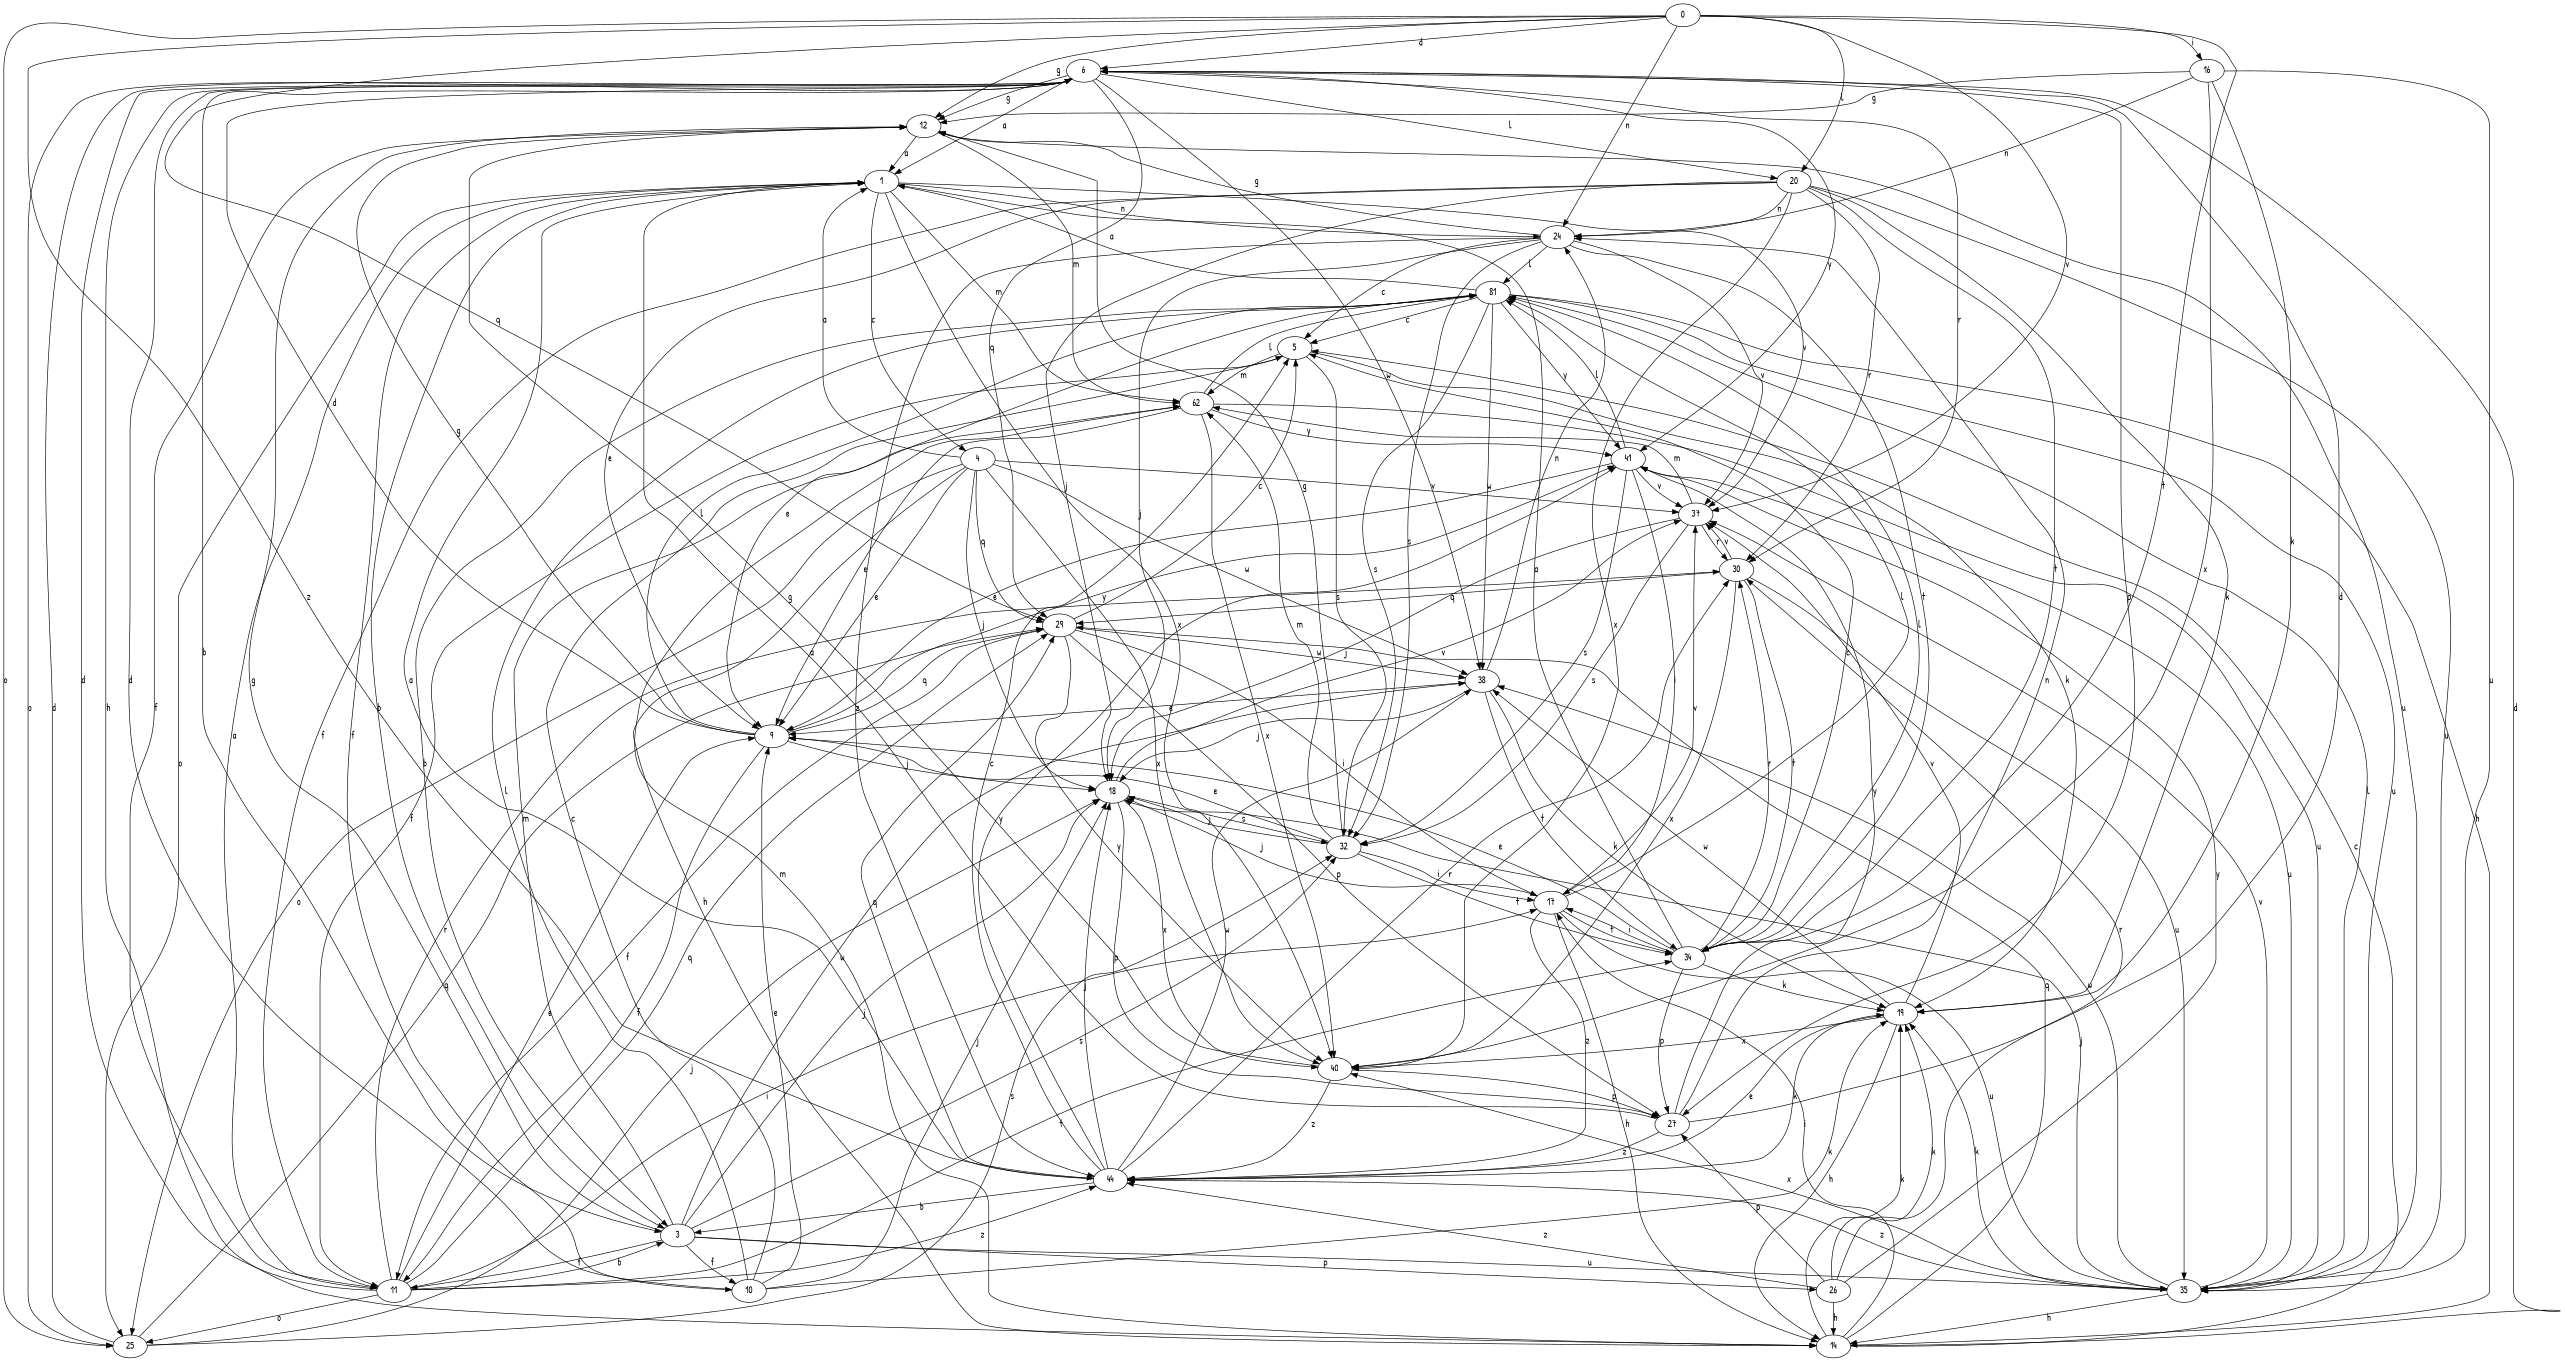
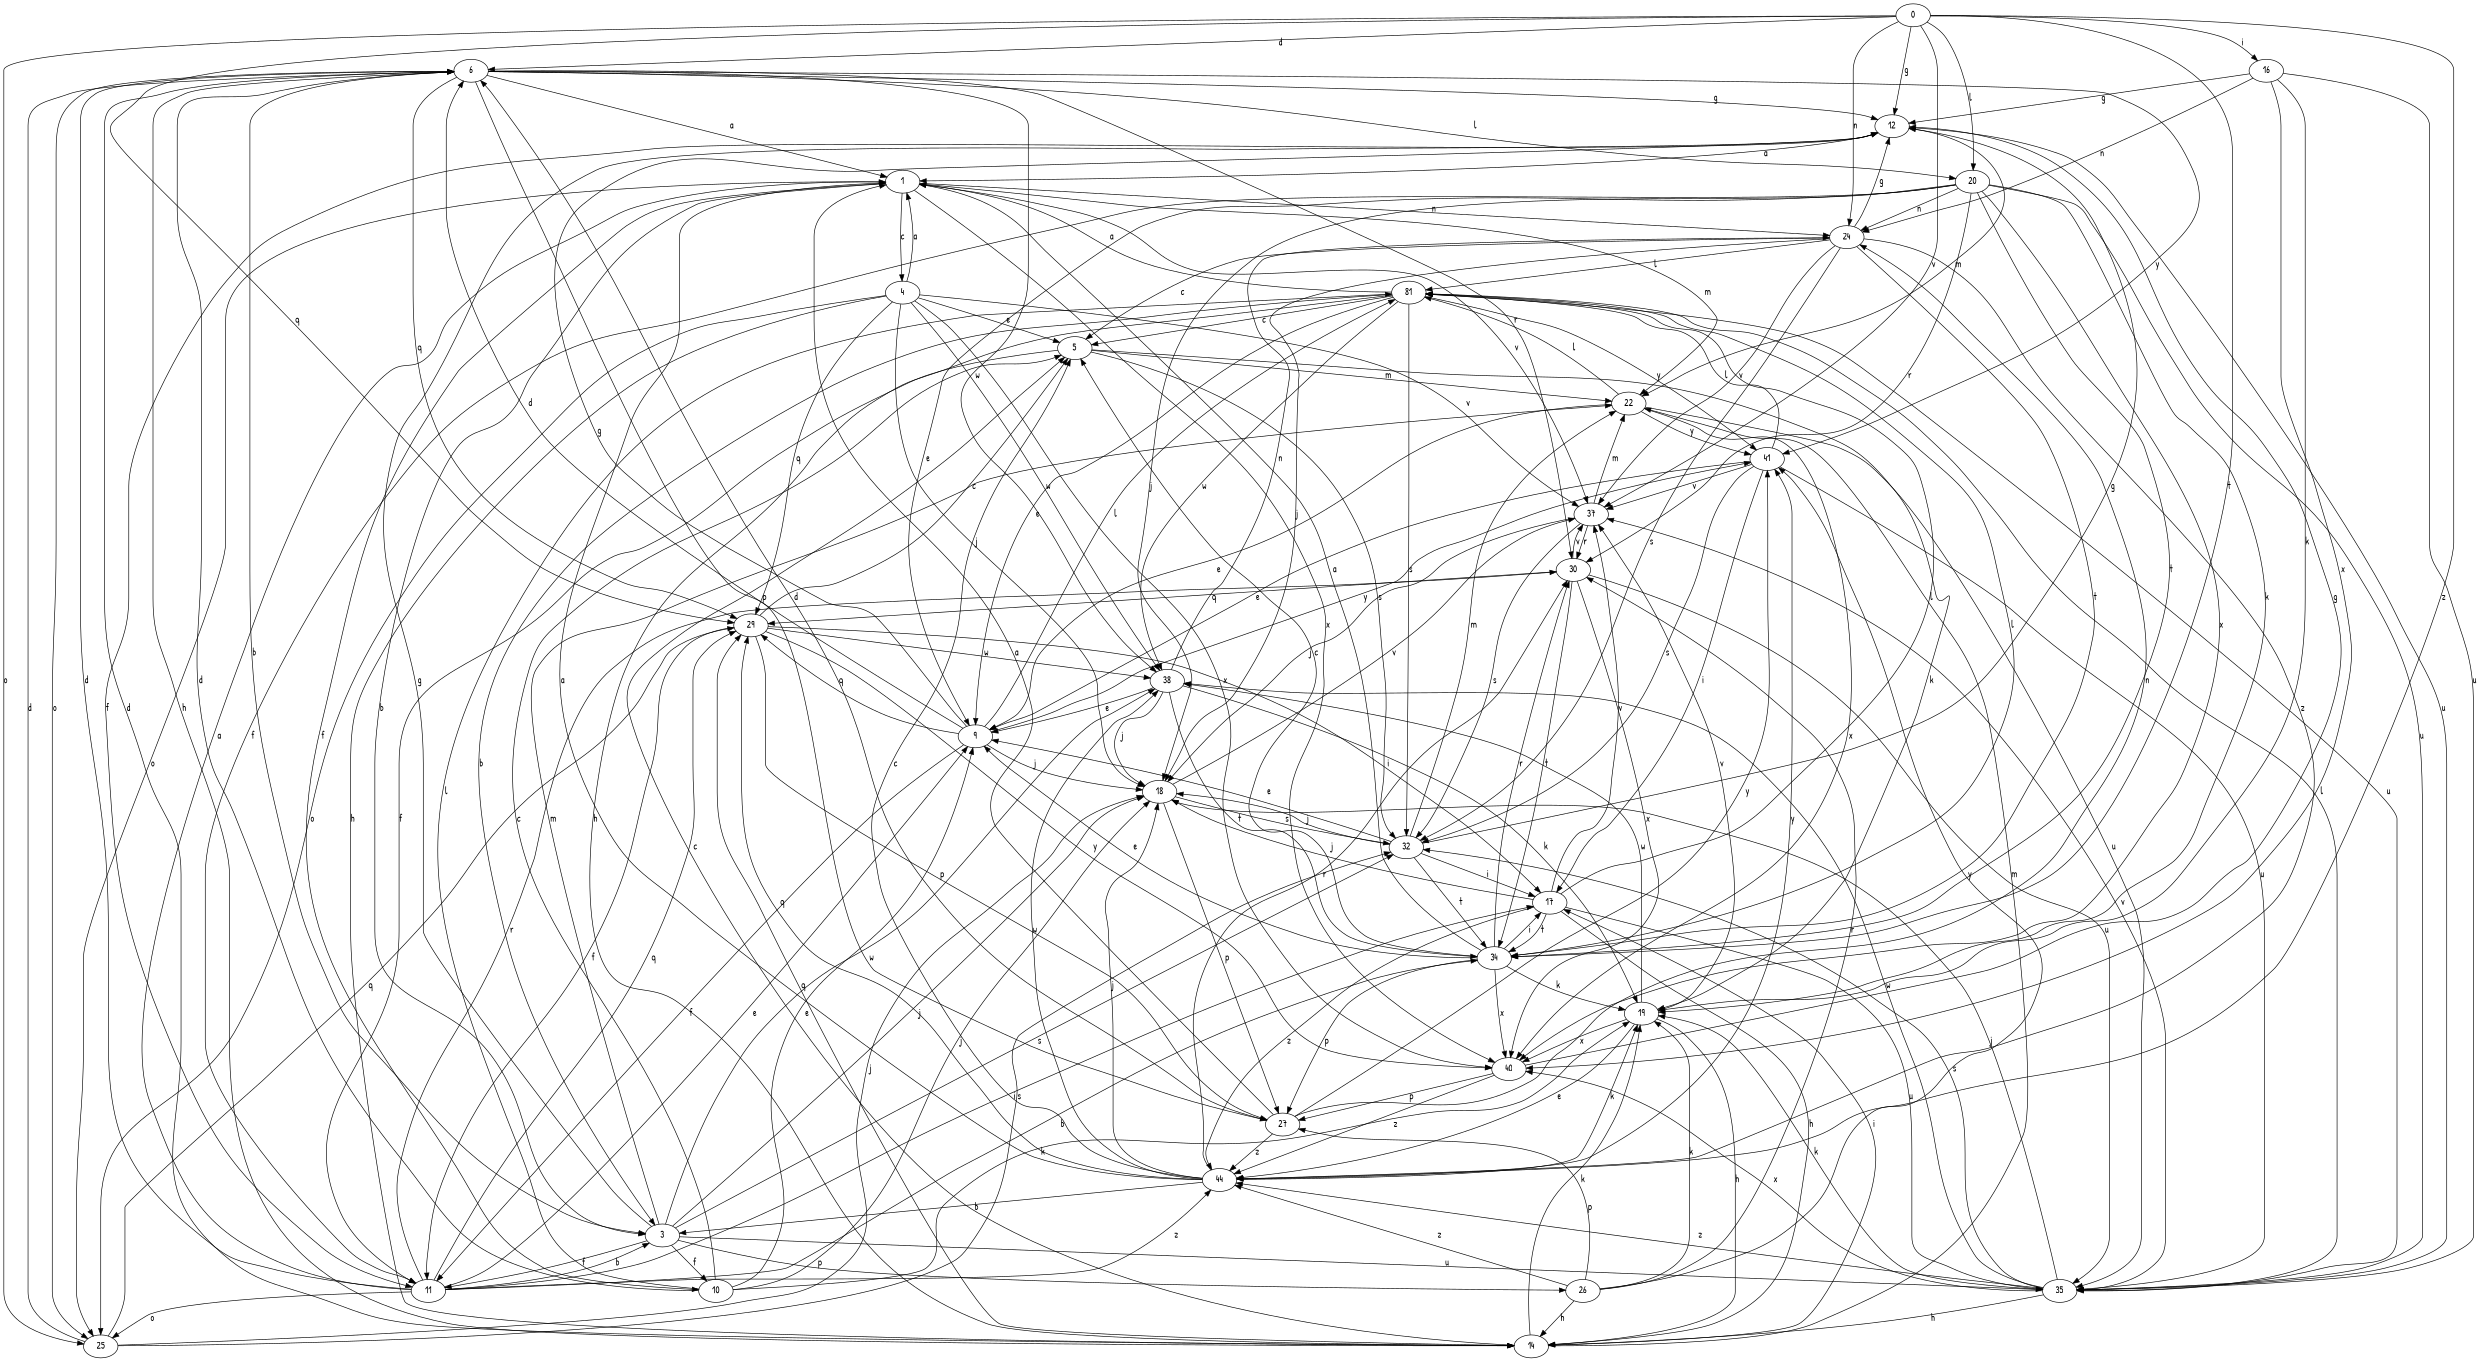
node "62": label "62" -> "22"
edge "4" -> "9": now "4" -> "5"
edge "35" -> "32": added, label "s"
edge "18" -> "40": now "34" -> "40"
edge "11" -> "34": label "t" -> "b"
